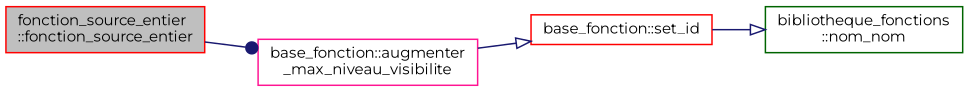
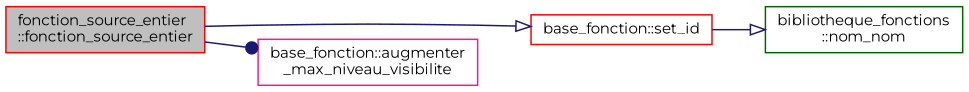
edge "base_fonction::augmenter _max_niveau_visibilite" -> "base_fonction::set_id": now "fonction_source_entier ::fonction_source_entier" -> "base_fonction::set_id"
